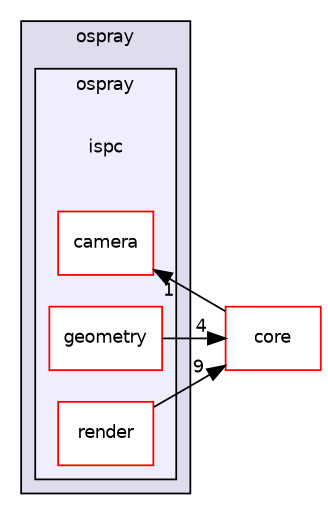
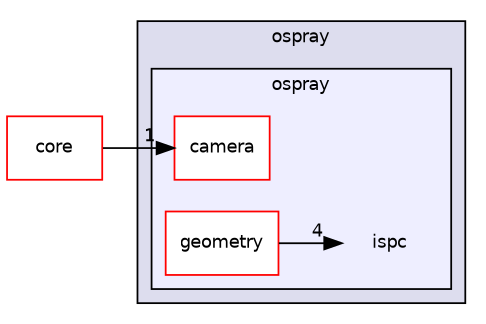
edge "geometry" -> "core": now "geometry" -> "ispc"
node "render": removed
